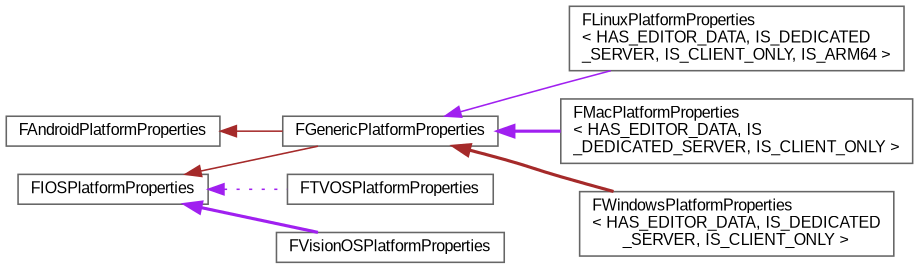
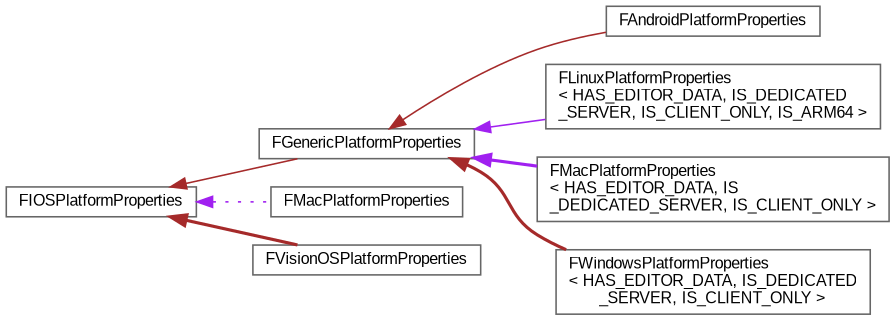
edge "FGenericPlatformProperties" -> "FAndroidPlatformProperties": reversed
node "FTVOSPlatformProperties": label "FTVOSPlatformProperties" -> "FMacPlatformProperties"
edge "FVisionOSPlatformProperties" -> "FIOSPlatformProperties": color purple -> brown
